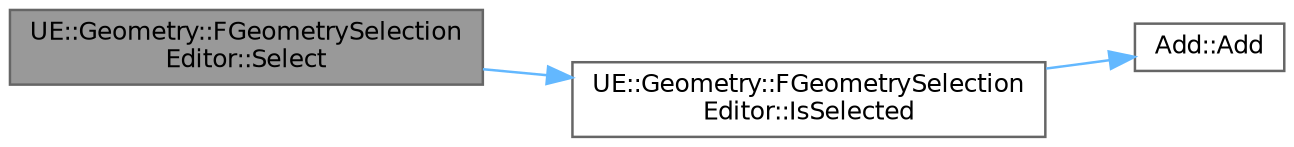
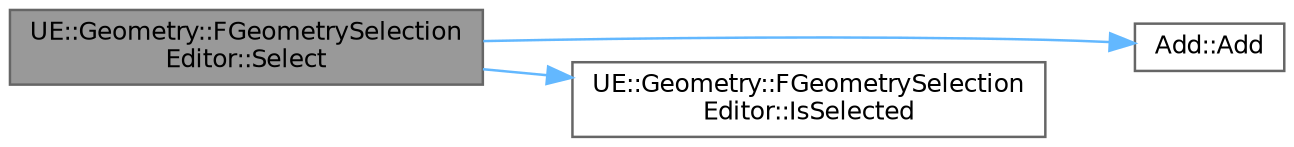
edge "UE::Geometry::FGeometrySelection Editor::IsSelected" -> "Add::Add": now "UE::Geometry::FGeometrySelection Editor::Select" -> "Add::Add"
